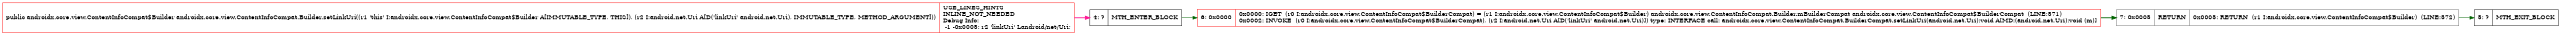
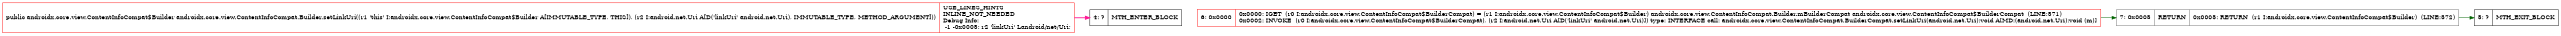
edge "4: ?" -> "6: 0x0000": removed
edge "6: 0x0000" -> "7: 0x0005": style bold -> solid
